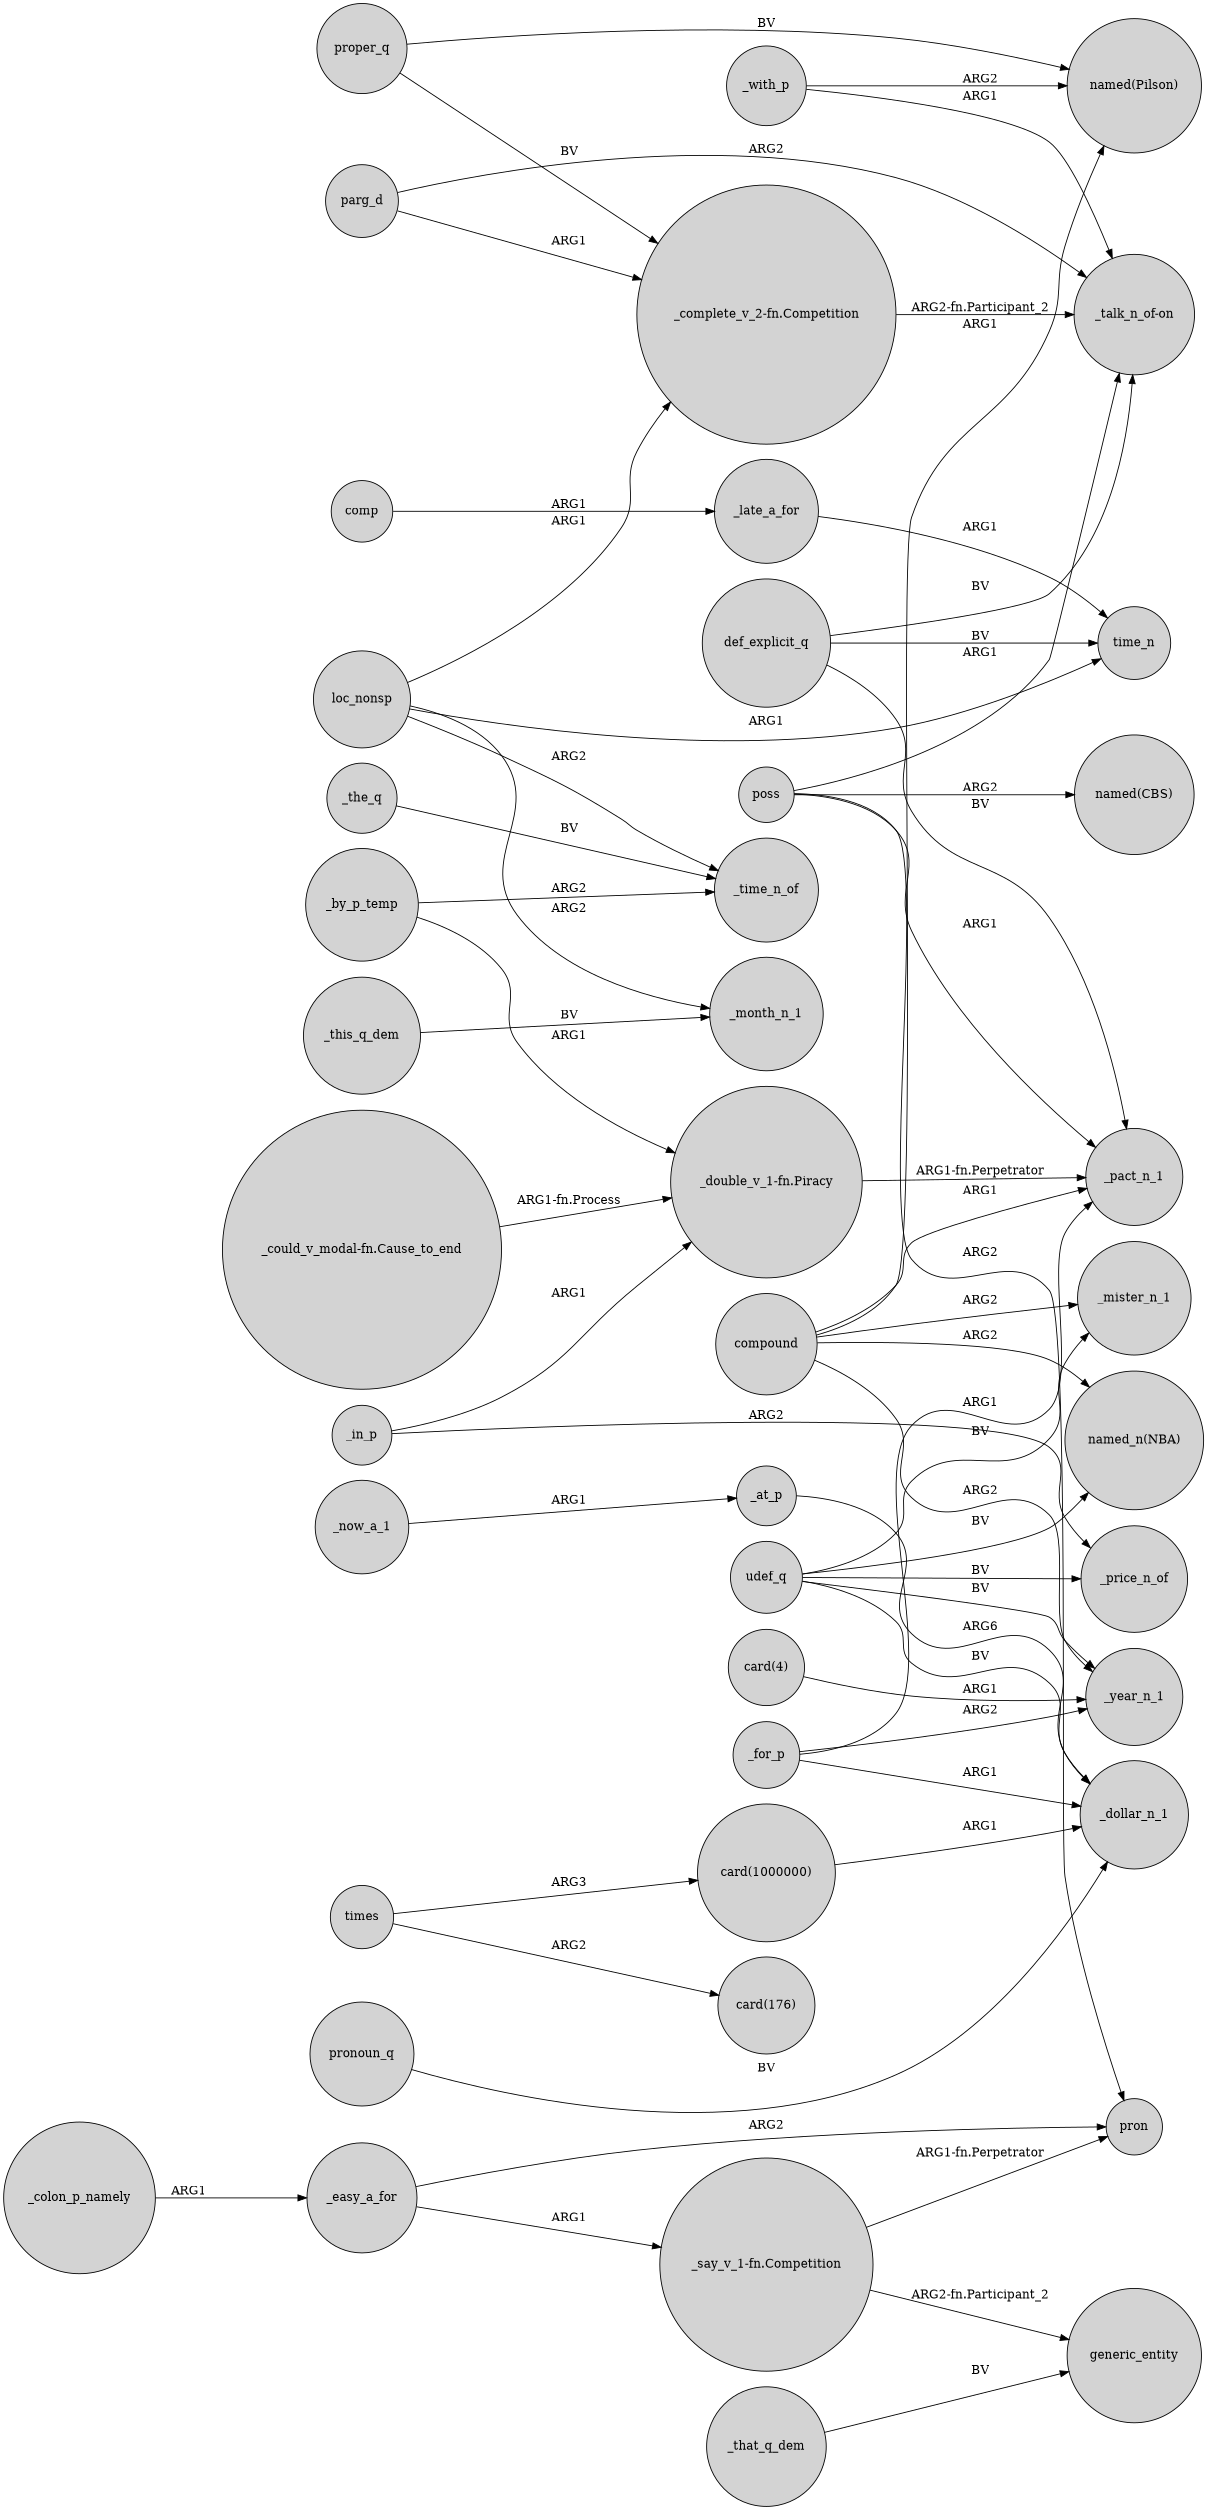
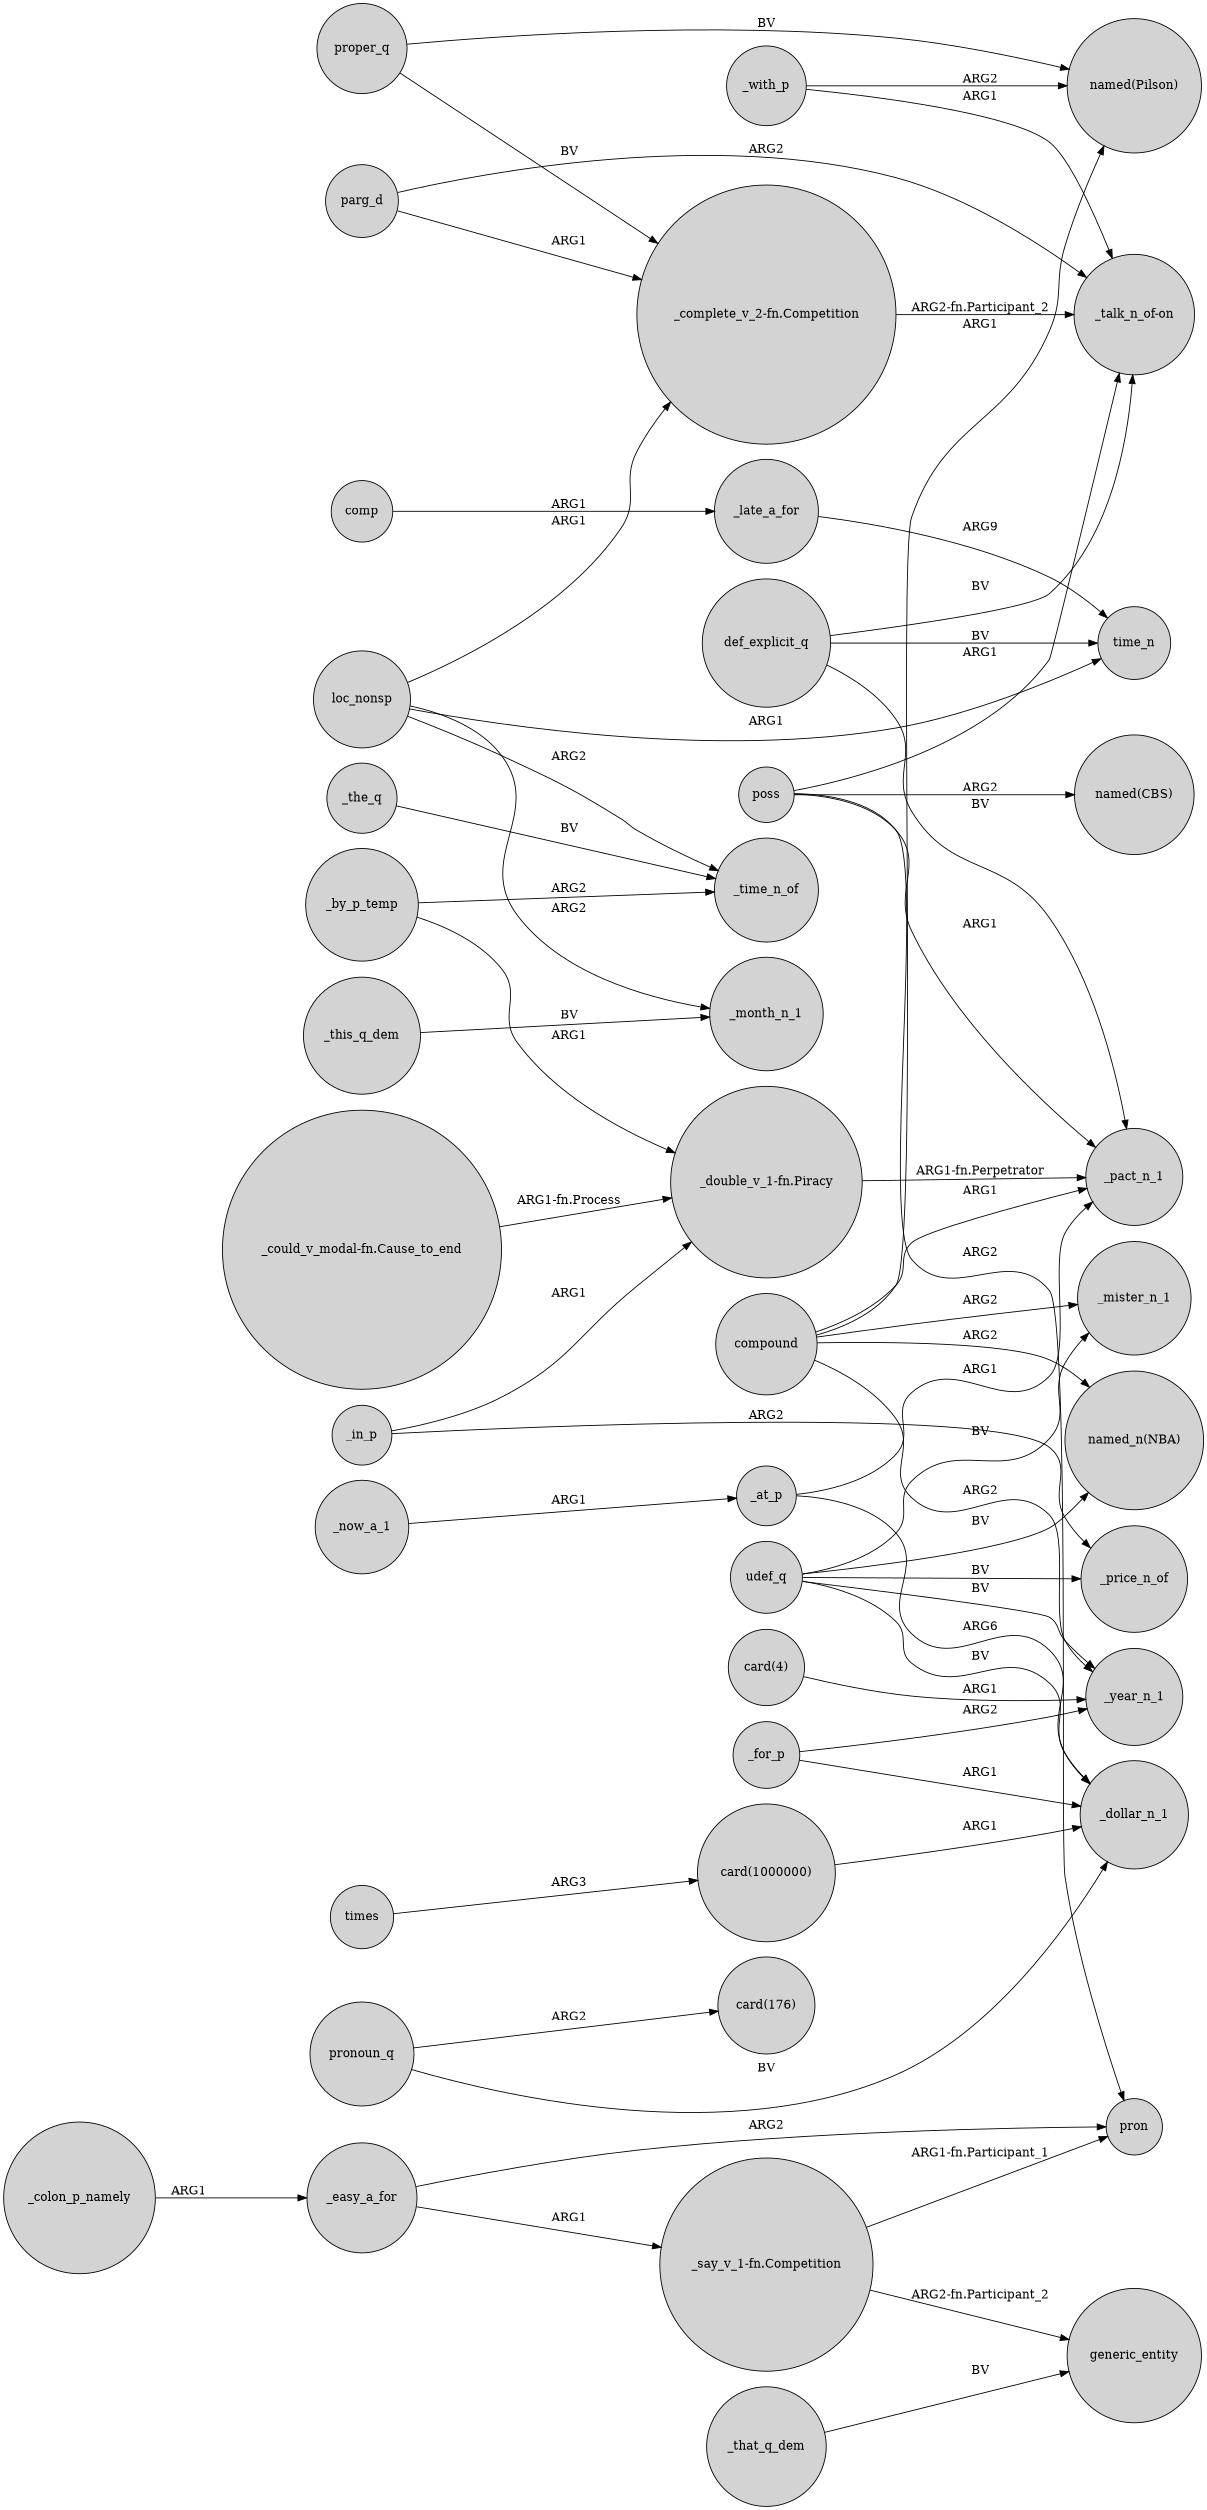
edge "_late_a_for" -> "time_n": label "ARG1" -> "ARG9"
edge "_for_p" -> "_pact_n_1": now "_at_p" -> "_pact_n_1"
edge "times" -> "card(176)": now "pronoun_q" -> "card(176)"
edge "_say_v_1-fn.Competition" -> "pron": label "ARG1-fn.Perpetrator" -> "ARG1-fn.Participant_1"
